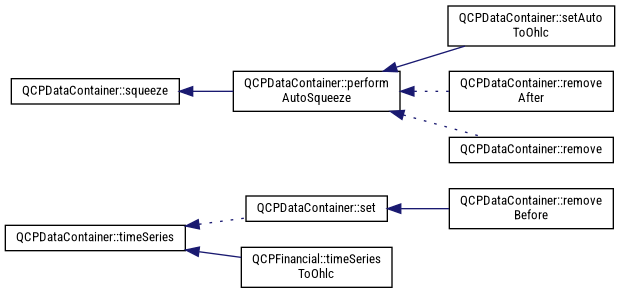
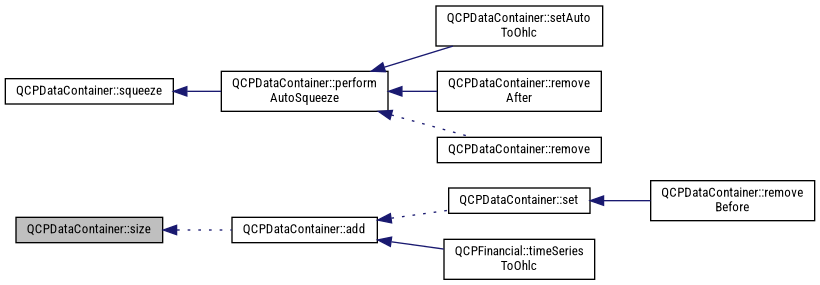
edge "QCPDataContainer::remove After" -> "QCPDataContainer::perform AutoSqueeze": style dotted -> solid
node "QCPDataContainer::size": added
node "QCPDataContainer::timeSeries": label "QCPDataContainer::timeSeries" -> "QCPDataContainer::add"
